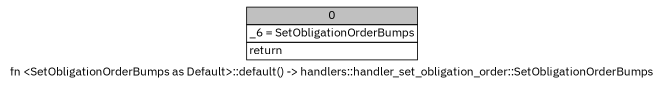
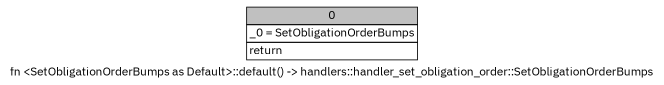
node "0": text "_6 = SetObligationOrderBumps" -> "_0 = SetObligationOrderBumps"
